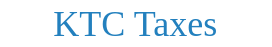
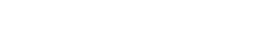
node "KTC Taxes": removed
